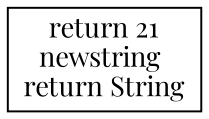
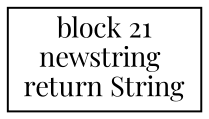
node "return 21 newstring return String": label "return 21 newstring return String" -> "block 21 newstring return String"
